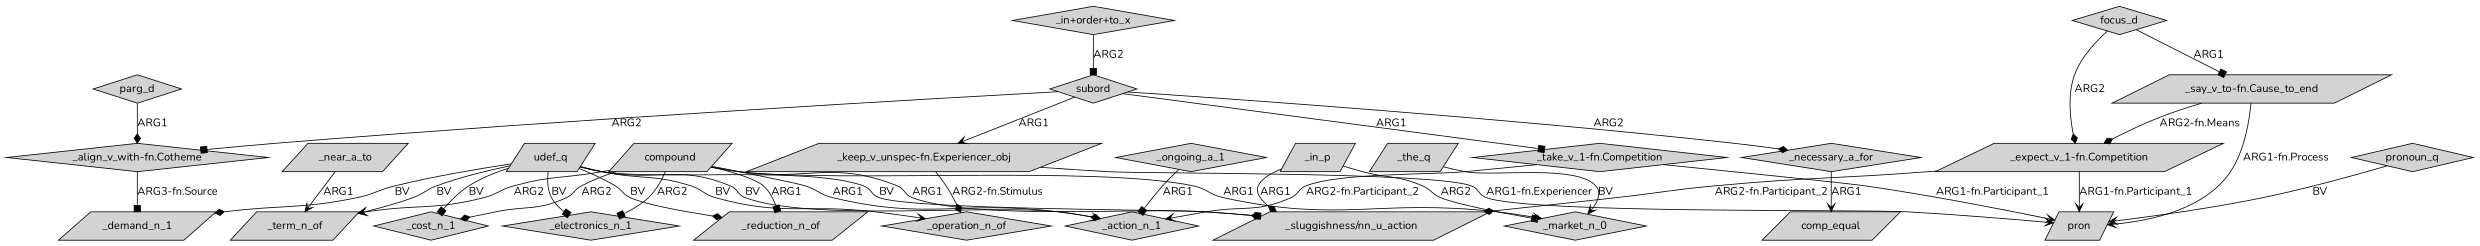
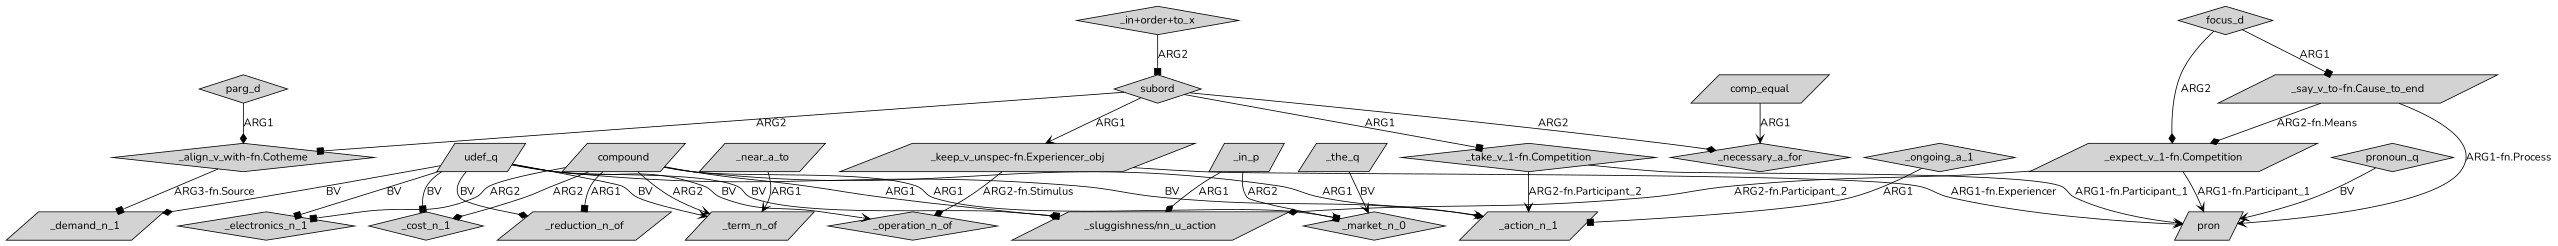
edge "_necessary_a_for" -> "comp_equal": reversed
node "_action_n_1": shape diamond -> parallelogram
